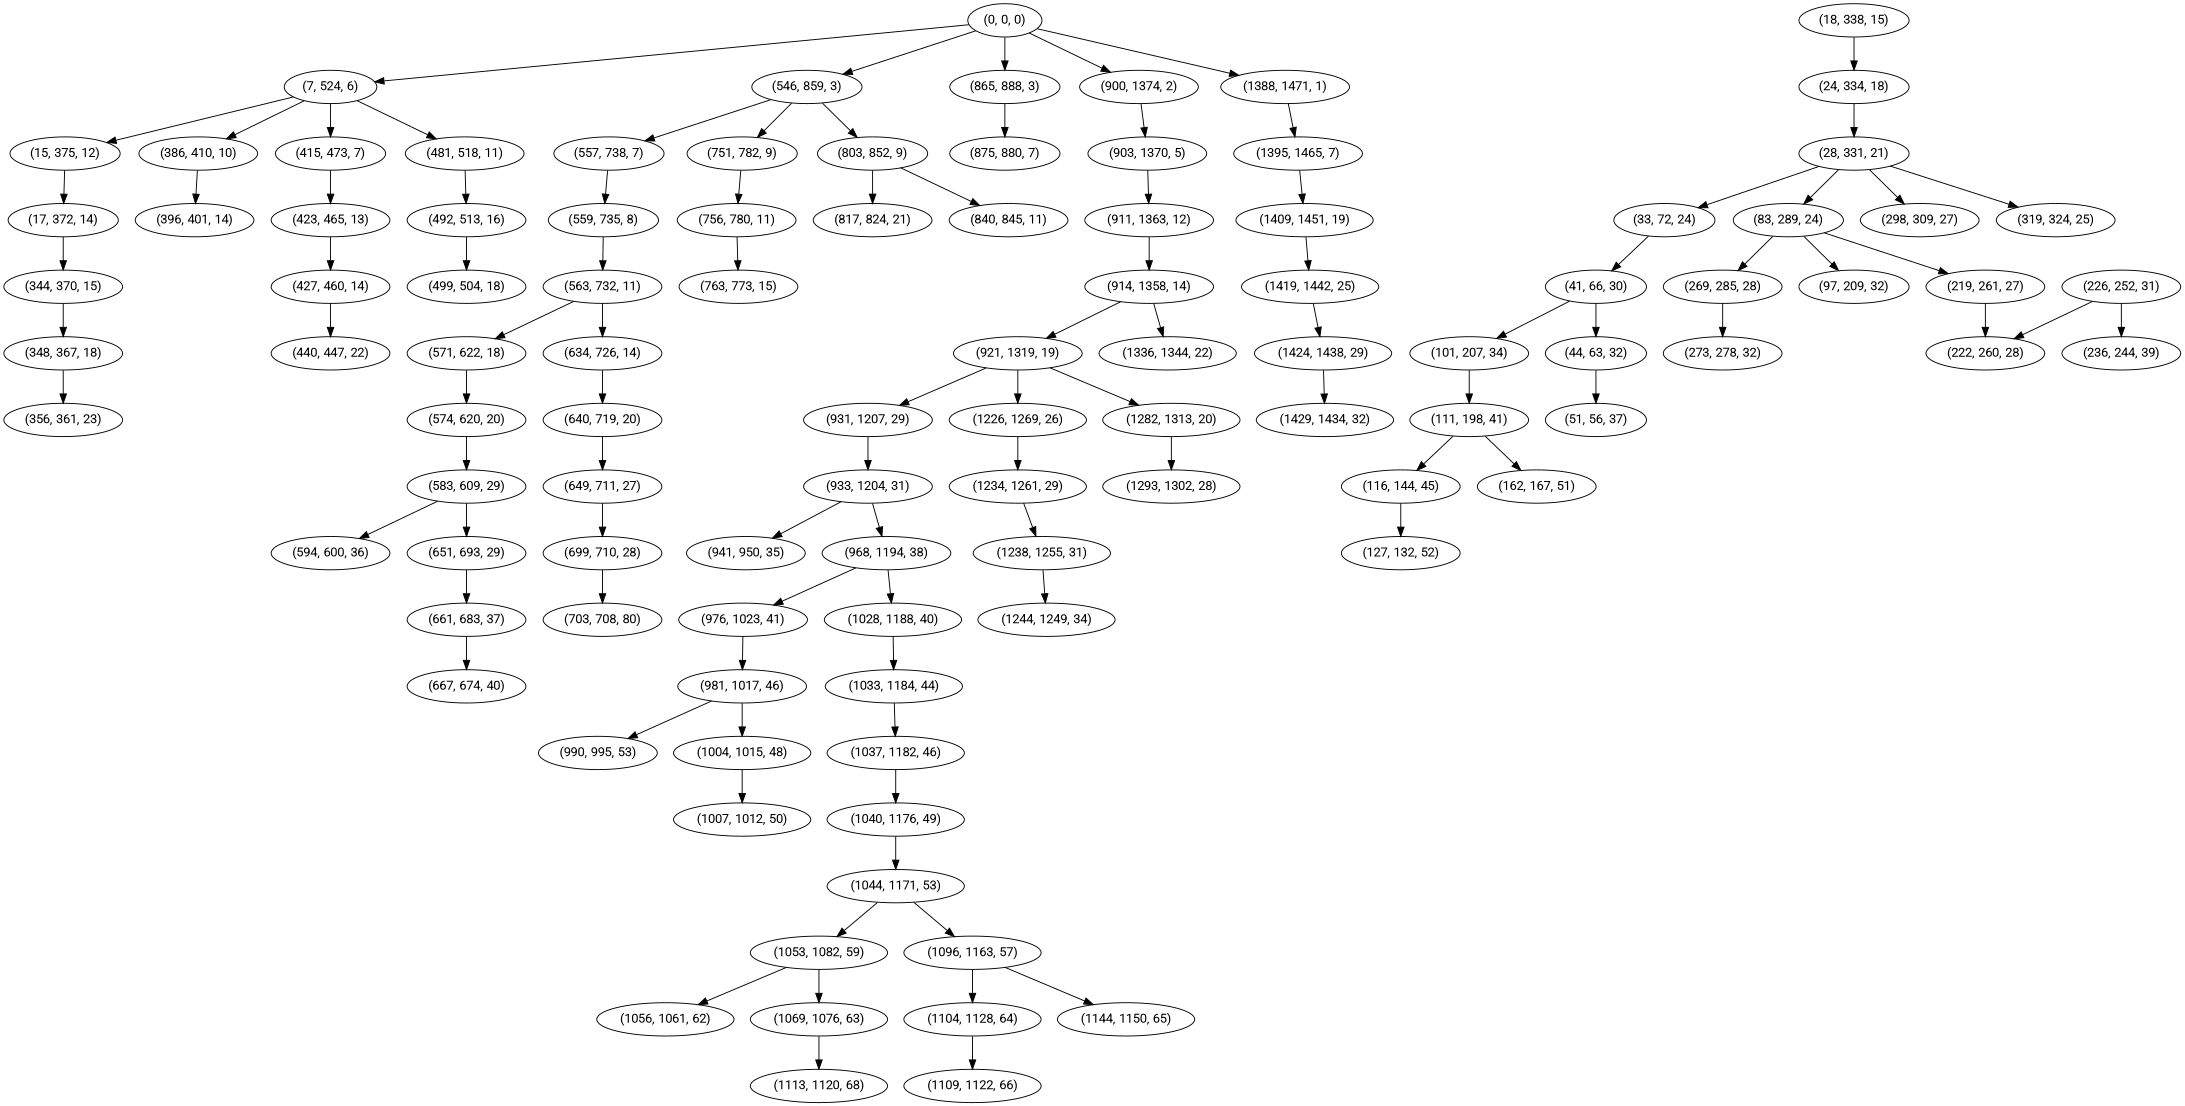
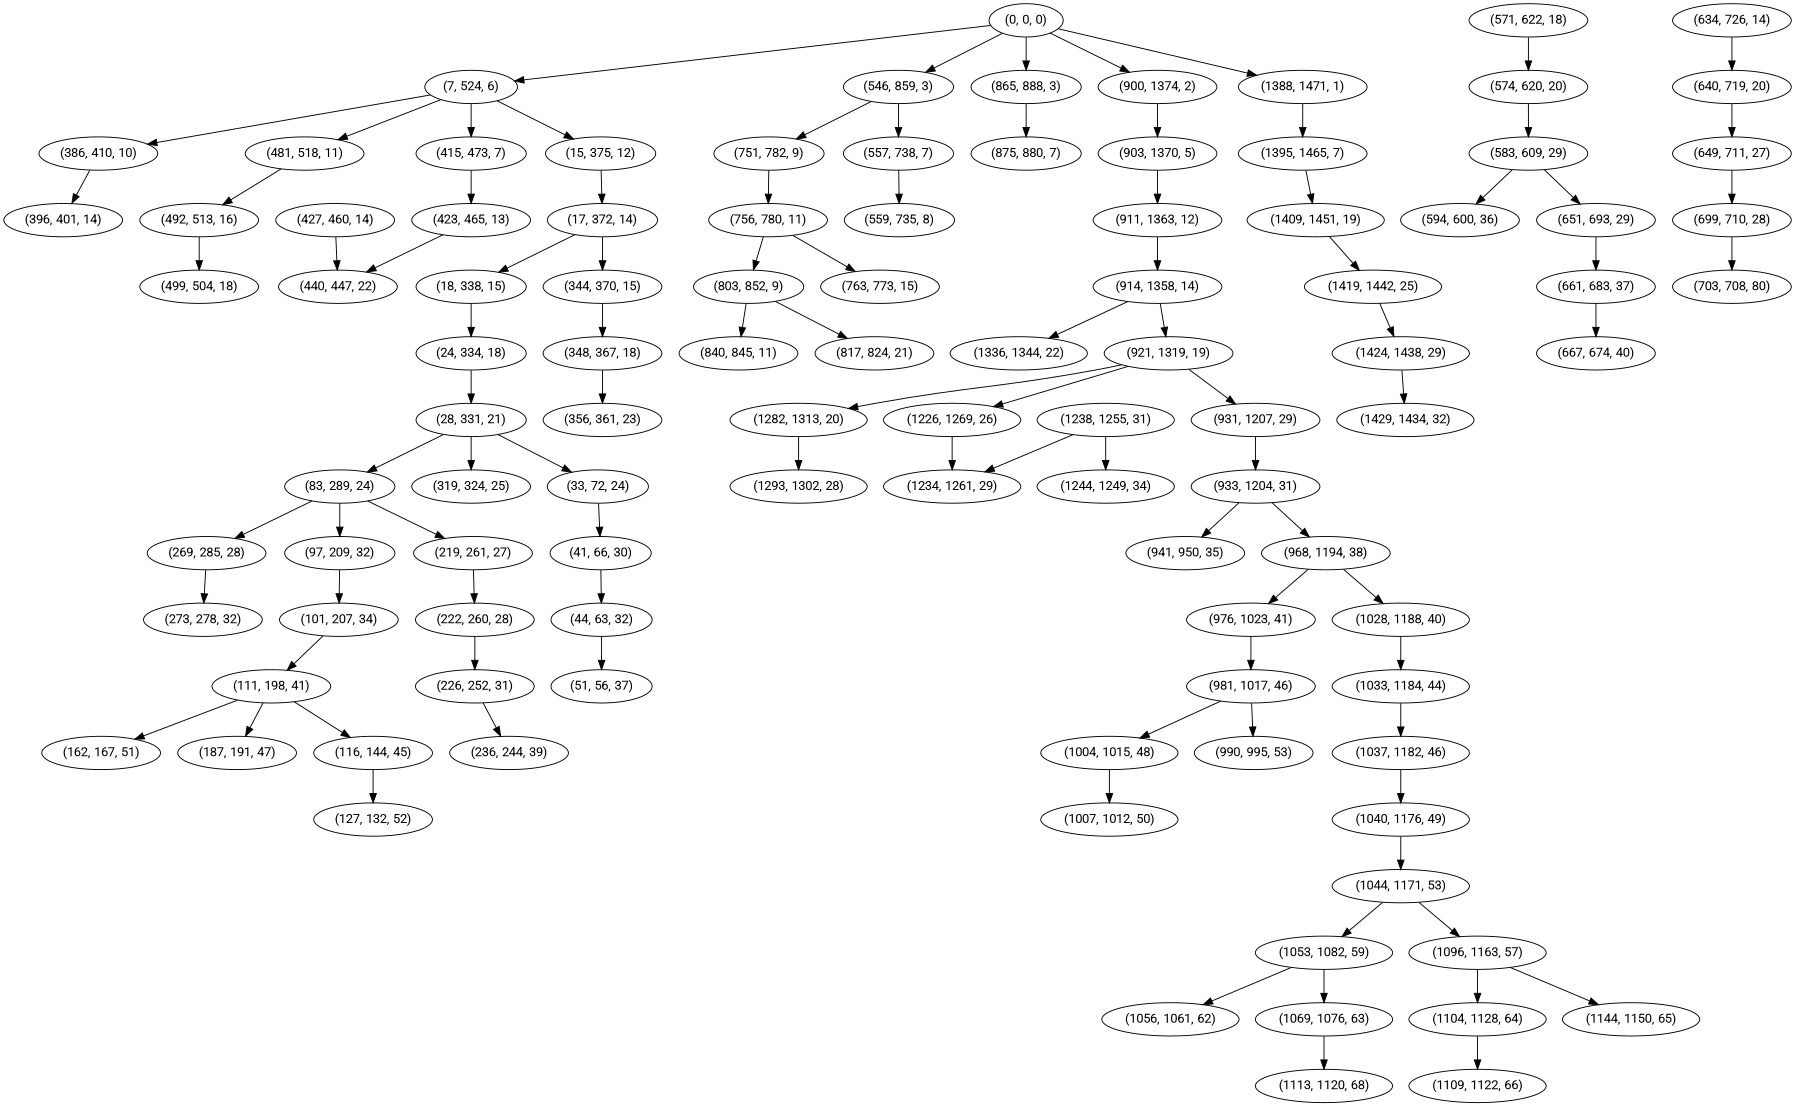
edge "(546, 859, 3)" -> "(803, 852, 9)": now "(756, 780, 11)" -> "(803, 852, 9)"
node "(298, 309, 27)": removed
edge "(423, 465, 13)" -> "(427, 460, 14)": now "(423, 465, 13)" -> "(440, 447, 22)"
edge "(17, 372, 14)" -> "(18, 338, 15)": added
node "(563, 732, 11)": removed
edge "(41, 66, 30)" -> "(101, 207, 34)": now "(97, 209, 32)" -> "(101, 207, 34)"
edge "(226, 252, 31)" -> "(222, 260, 28)": reversed
edge "(1234, 1261, 29)" -> "(1238, 1255, 31)": reversed
node "(187, 191, 47)": added
